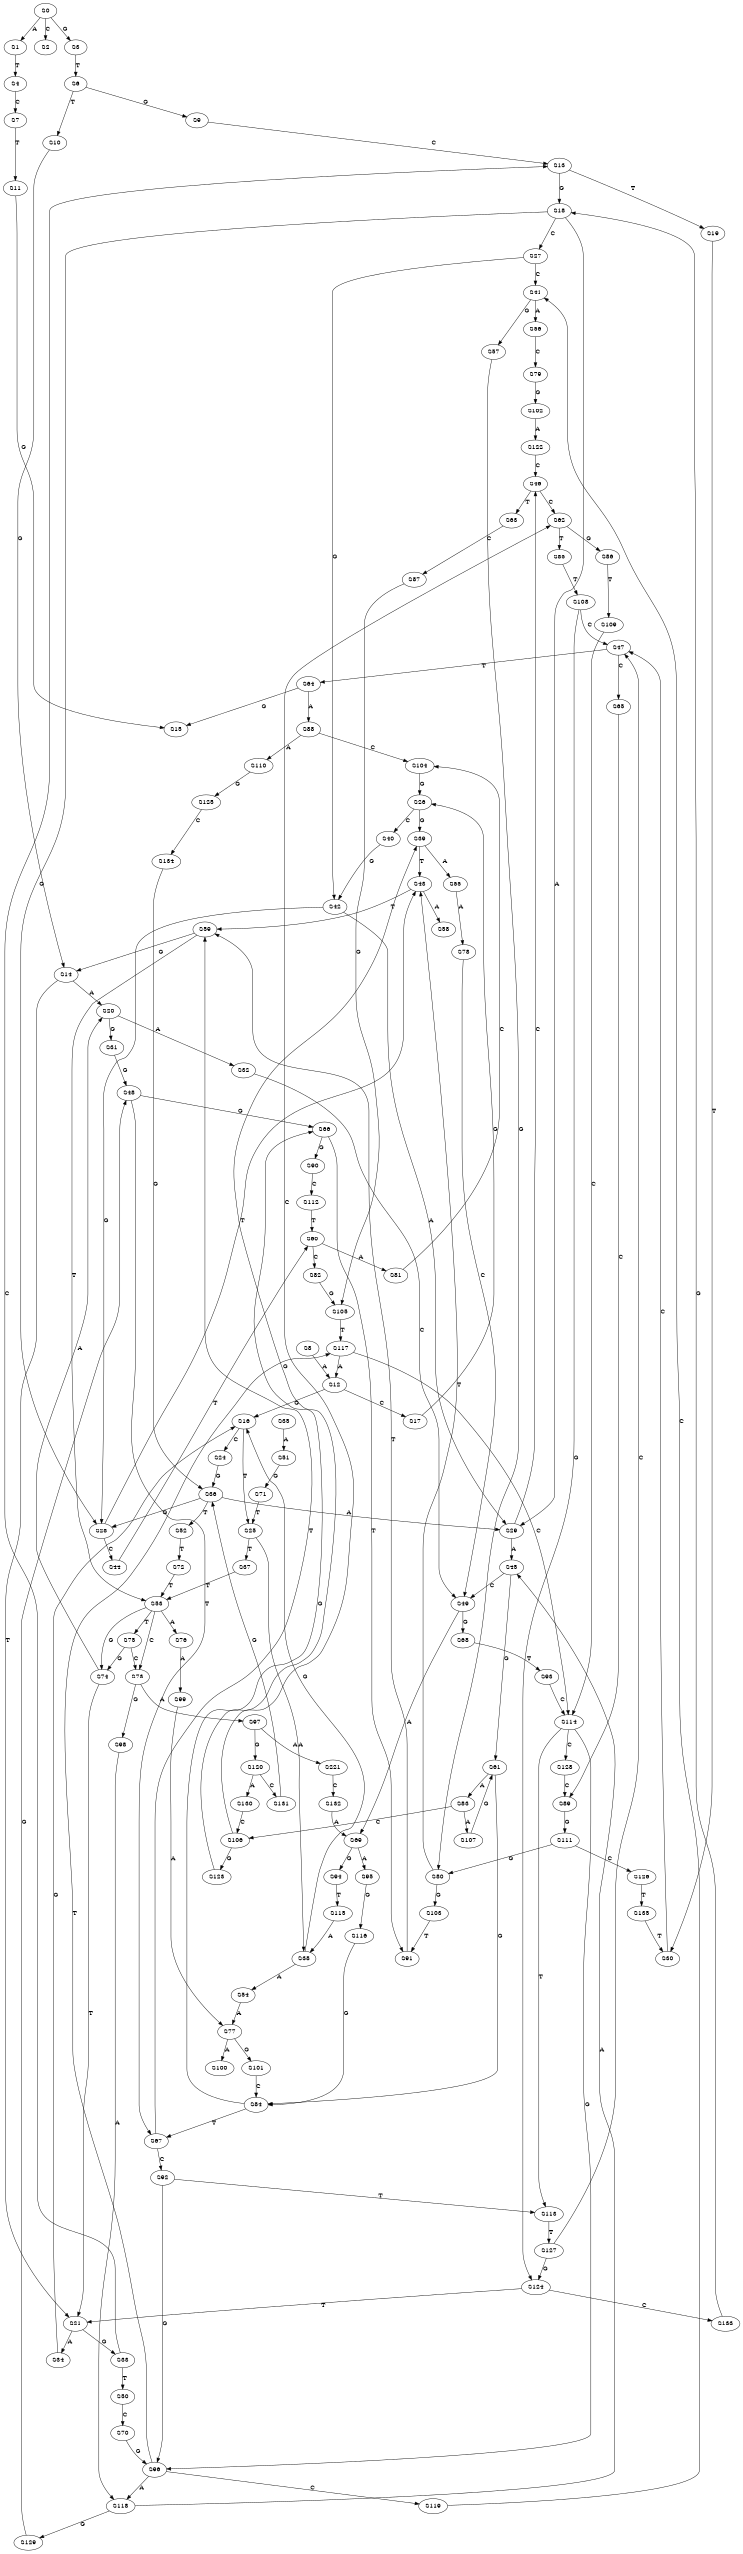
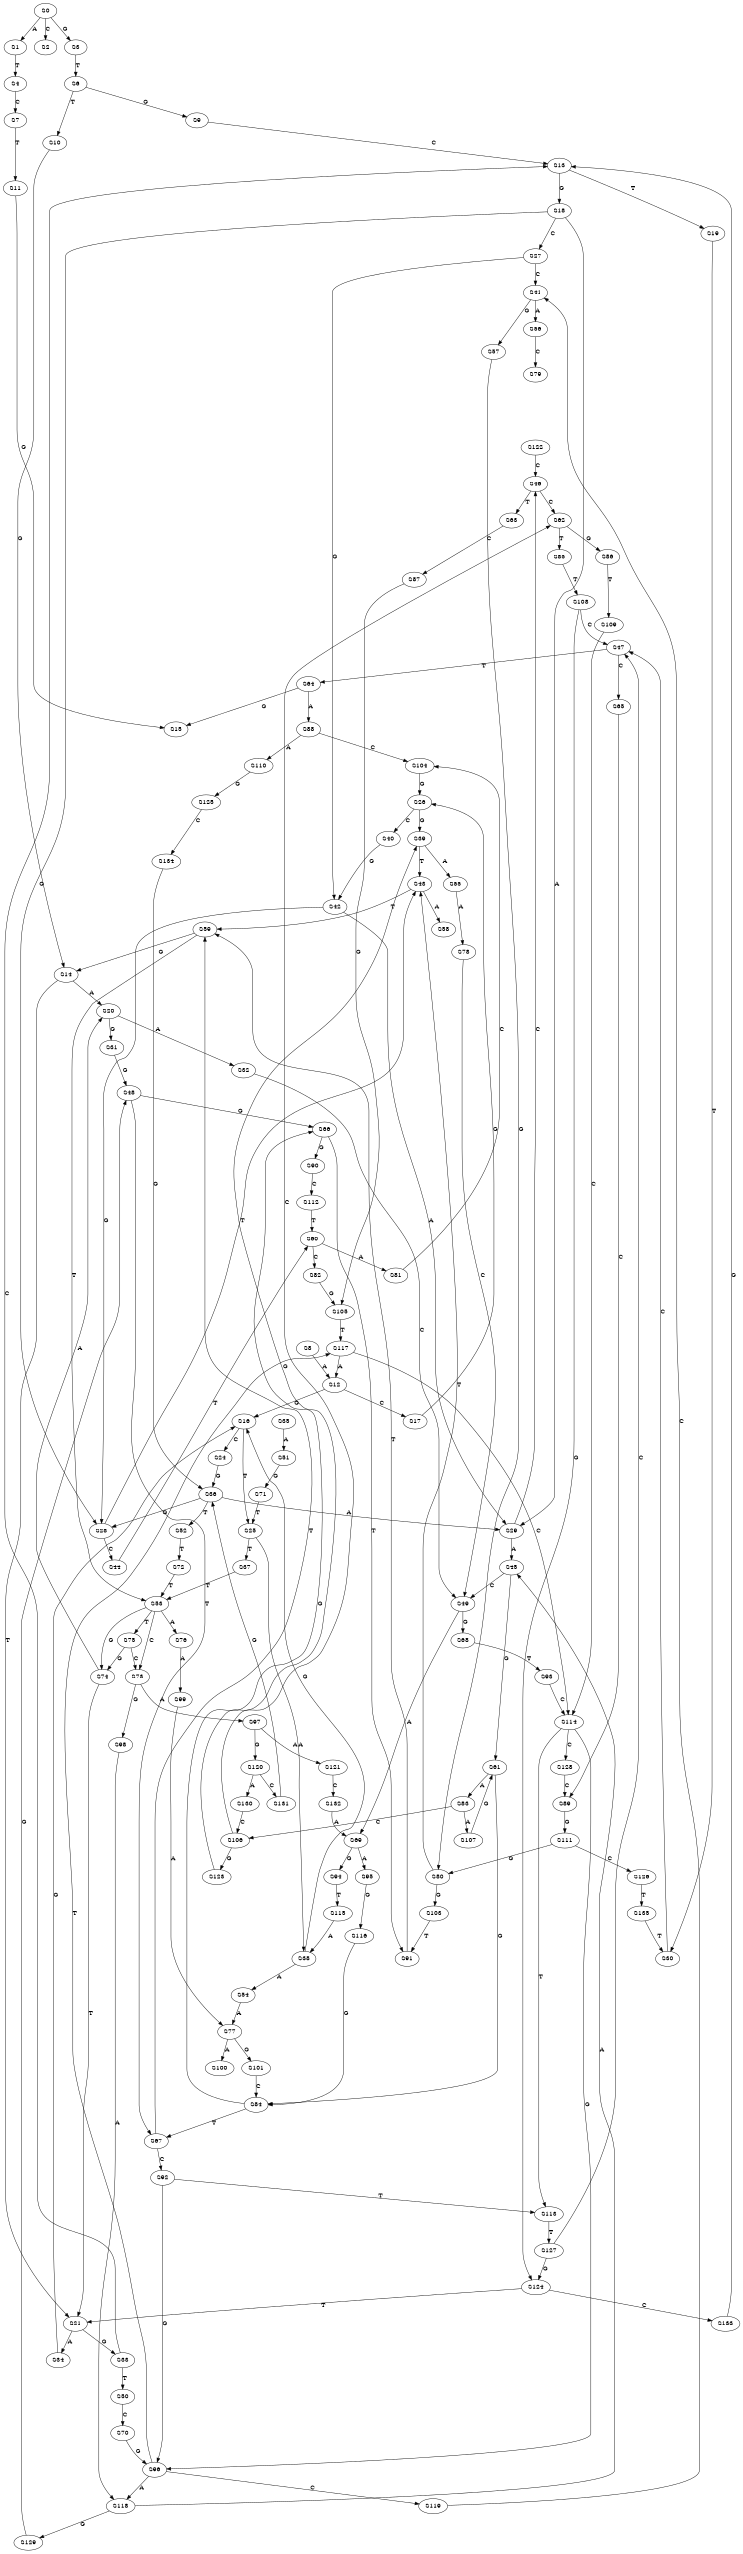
node "S102": removed
edge "S133" -> "S18": now "S133" -> "S13"
node "S221": label "S221" -> "S121"
